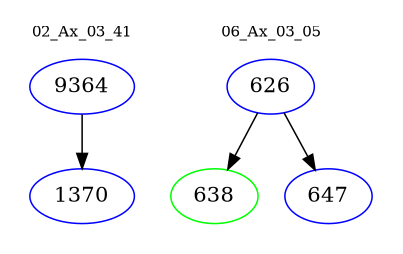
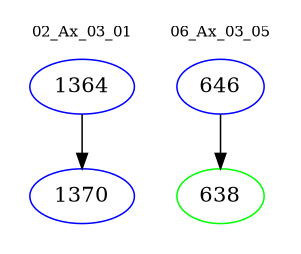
cluster "02_Ax_03_41": label "02_Ax_03_41" -> "02_Ax_03_01"
node "9364": label "9364" -> "1364"
node "626": label "626" -> "646"
node "647": removed
